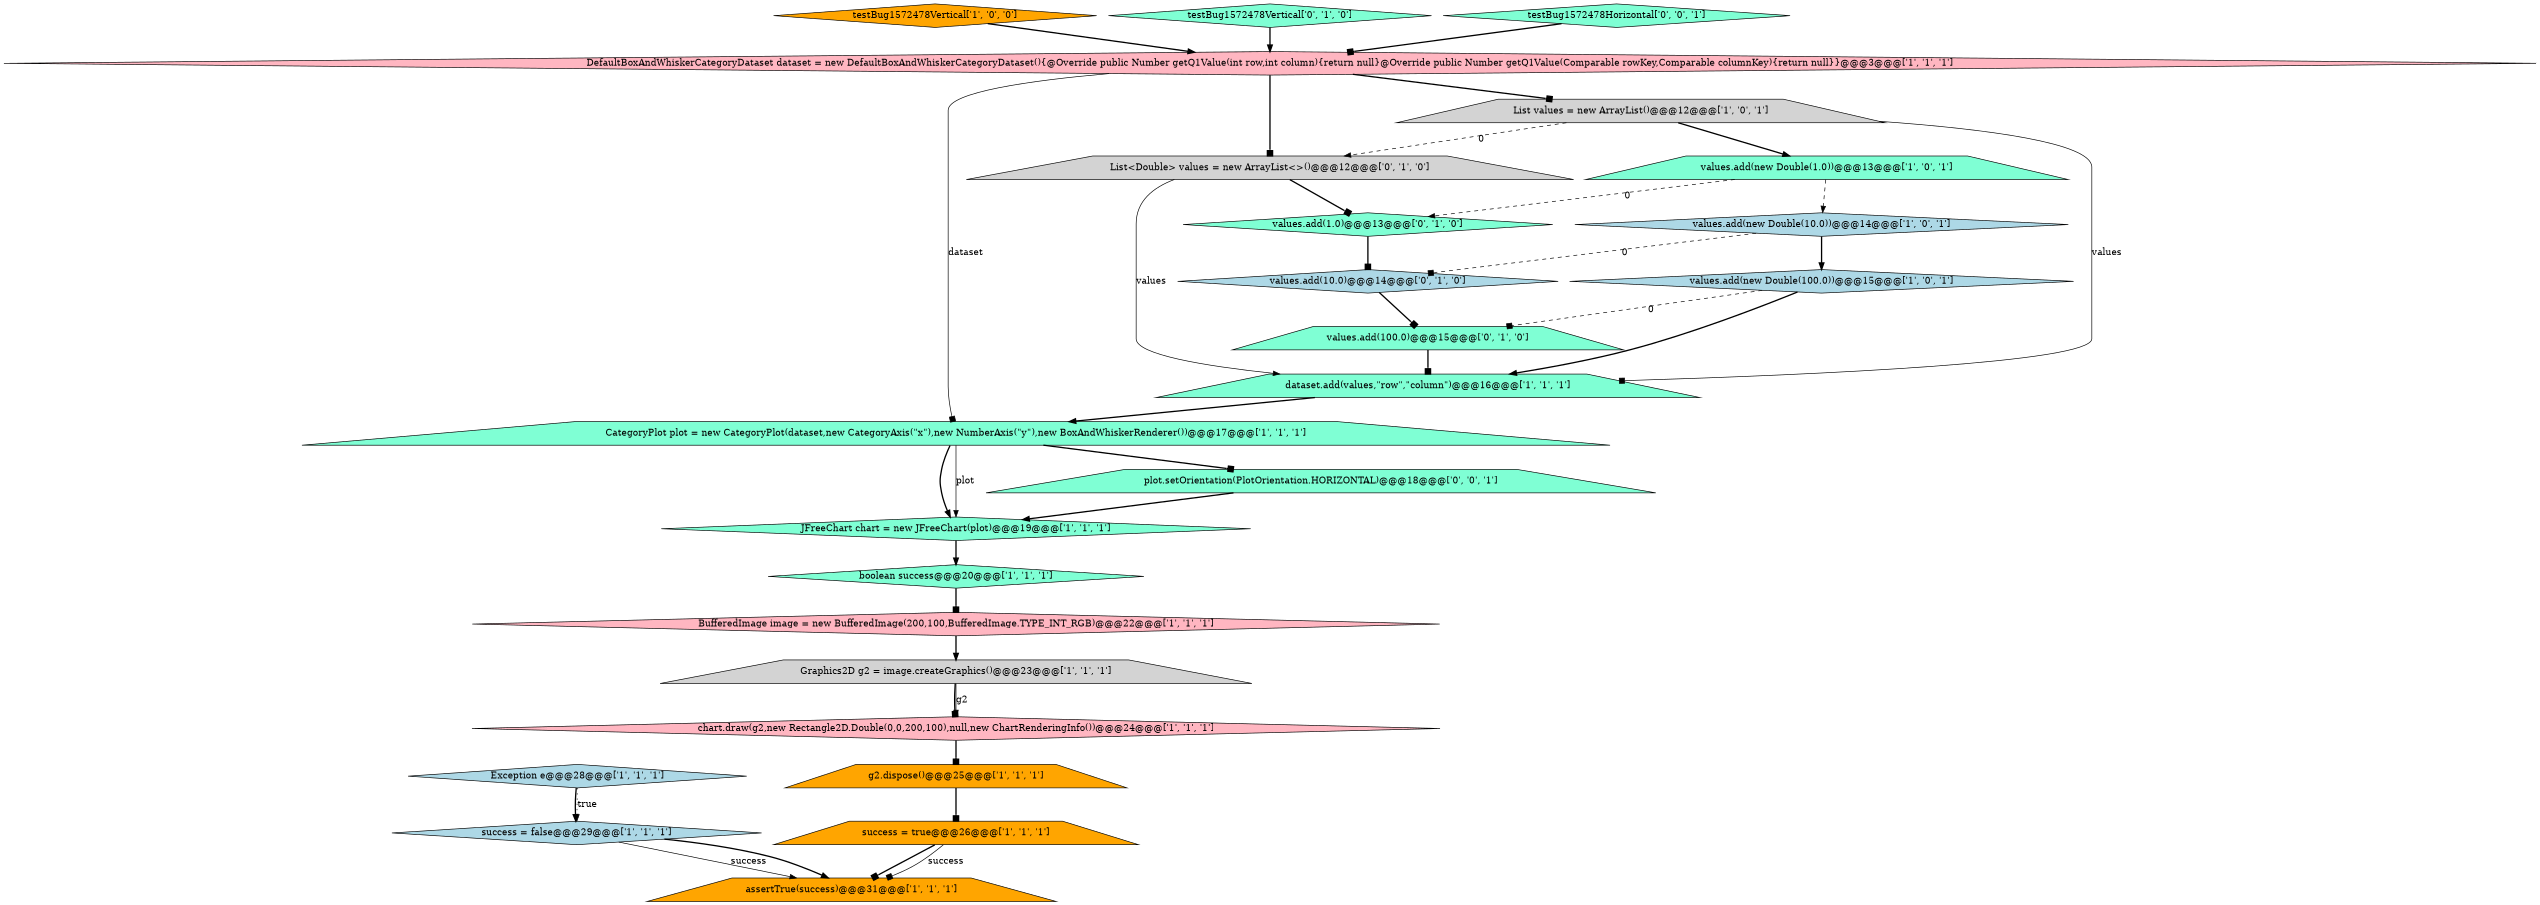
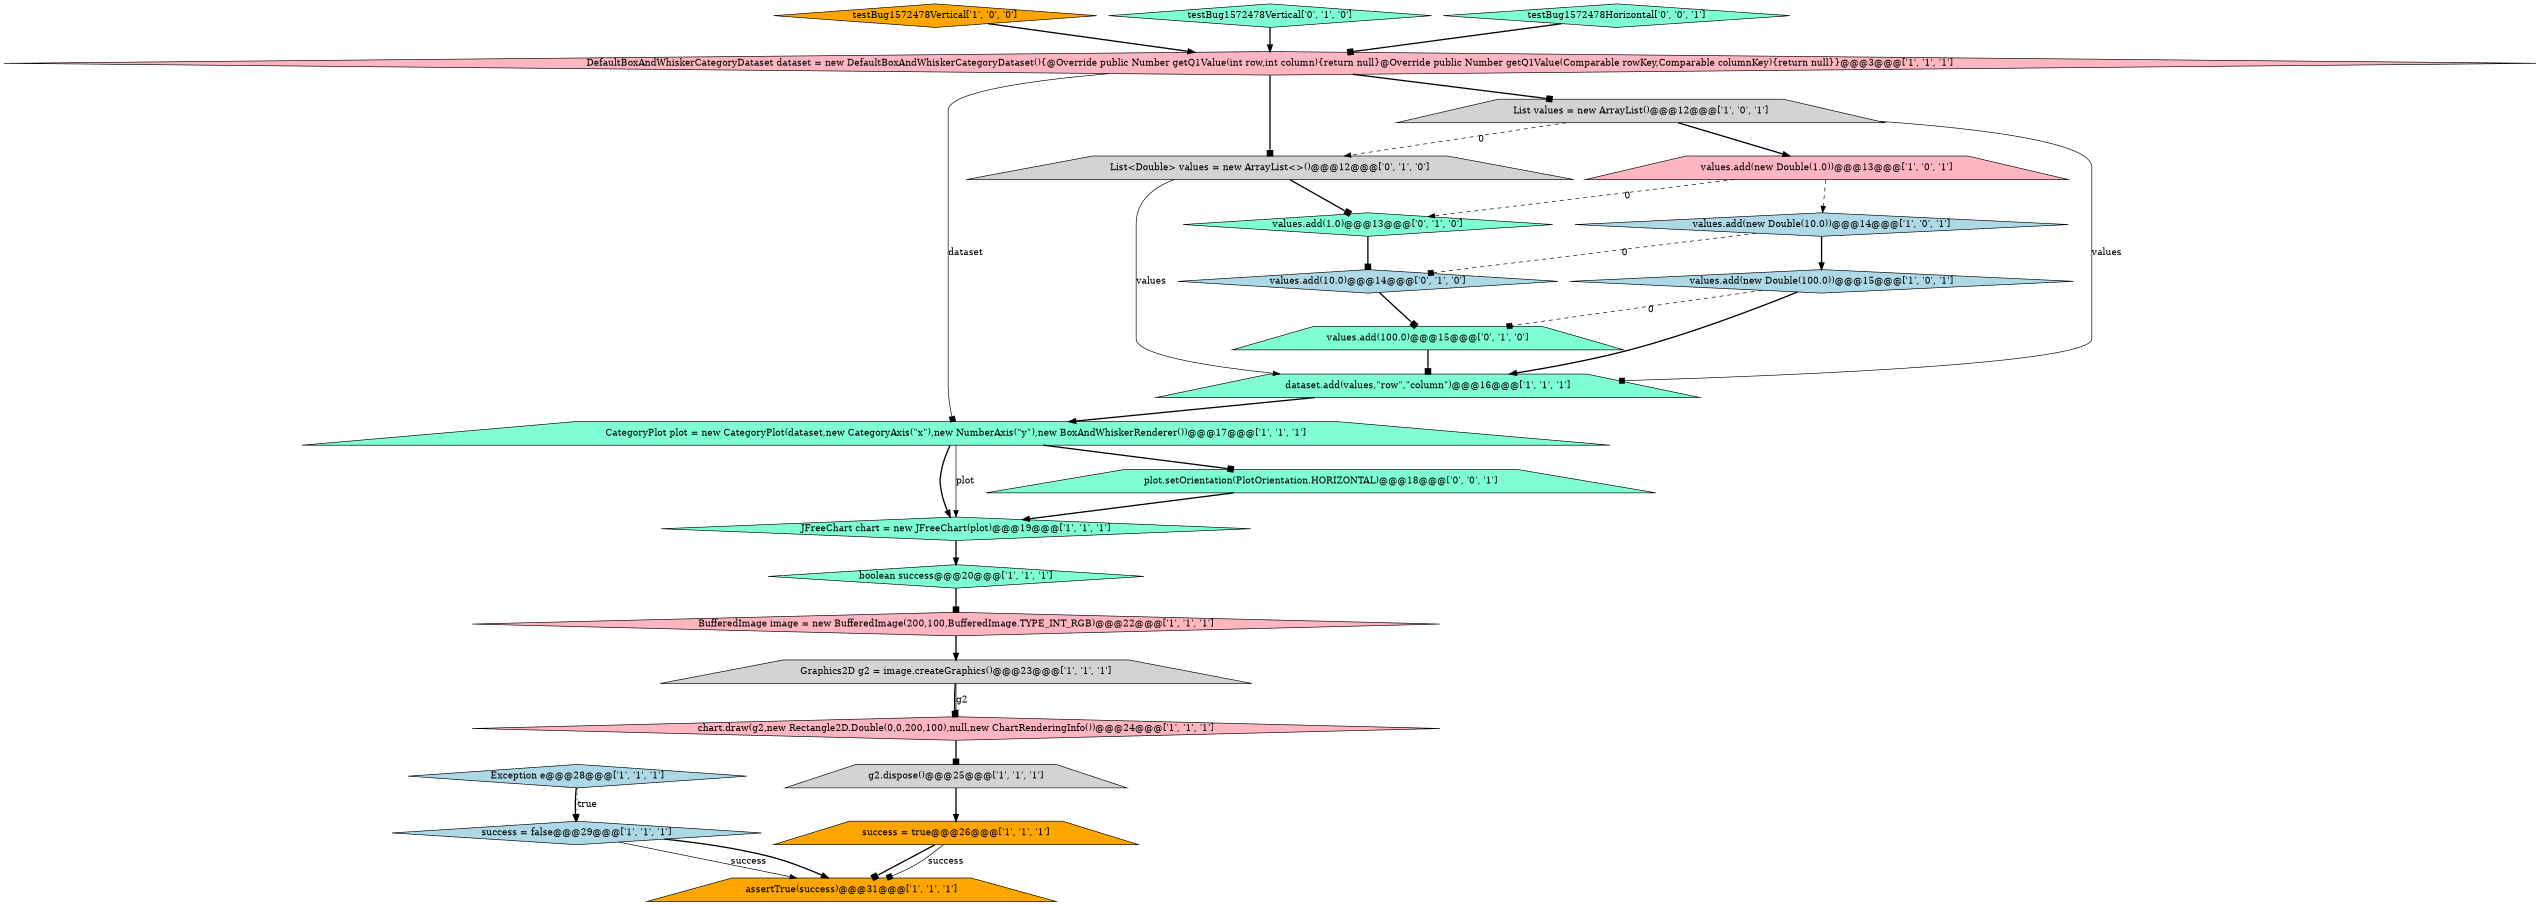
node "values.add(new Double(1.0))@@@13@@@['1', '0', '1']": fillcolor aquamarine -> lightpink
node "g2.dispose()@@@25@@@['1', '1', '1']": fillcolor orange -> lightgrey
edge "g2.dispose()@@@25@@@['1', '1', '1']" -> "success = true@@@26@@@['1', '1', '1']": arrowhead box -> normal
